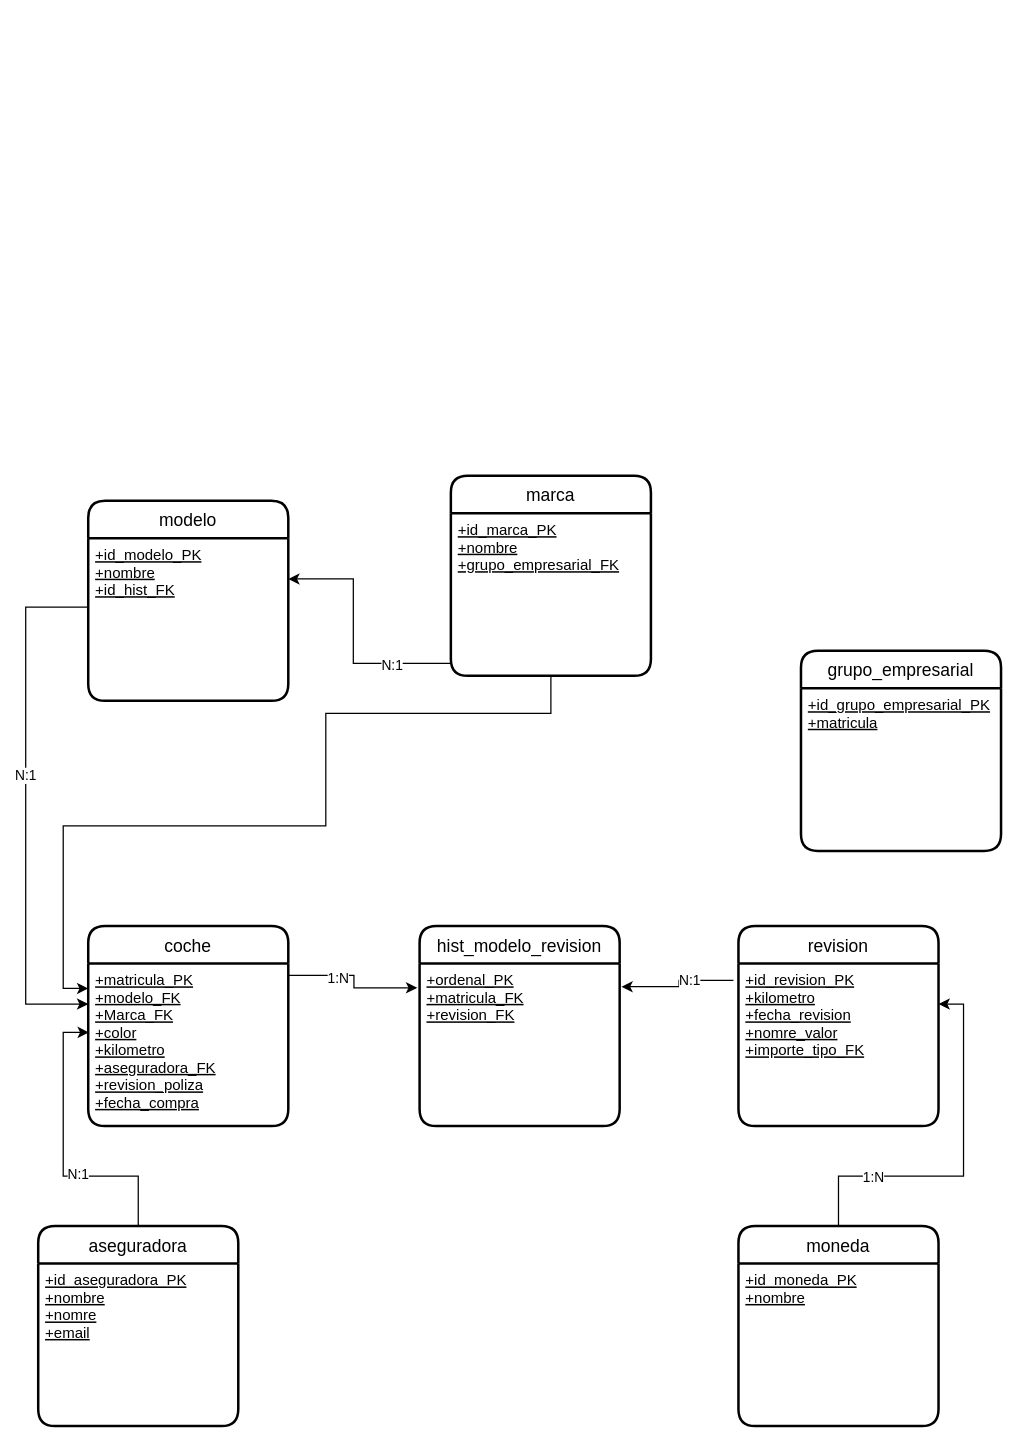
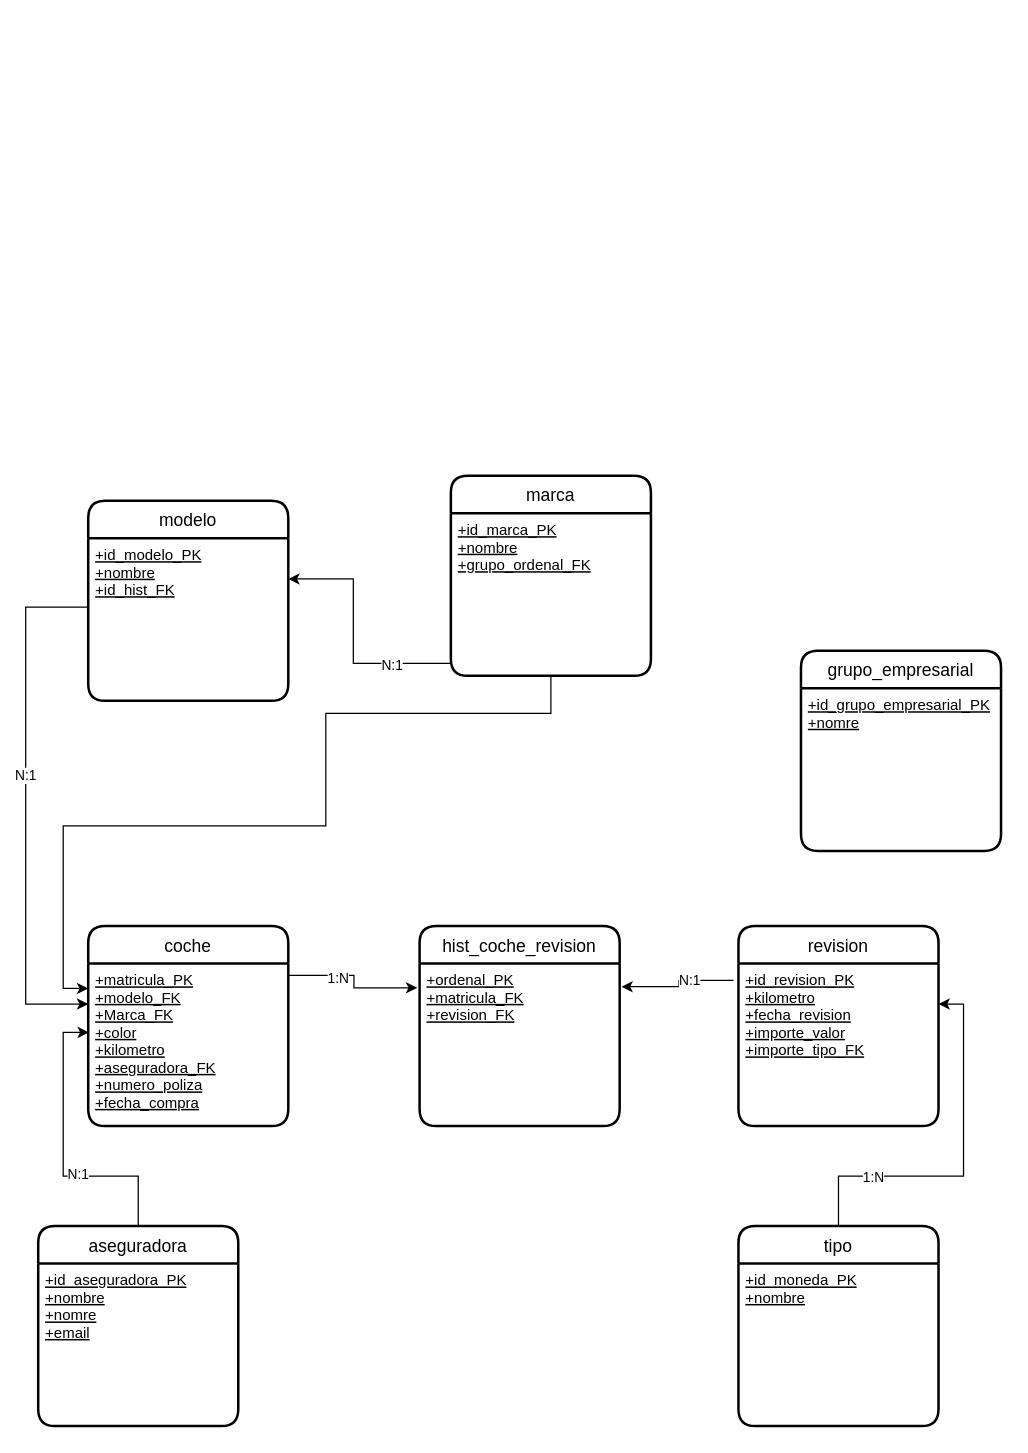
node "+id_marca_PK +nombre +grupo_empresarial_FK": label "+id_marca_PK +nombre +grupo_empresarial_FK" -> "+id_marca_PK +nombre +grupo_ordenal_FK"
node "+id_grupo_empresarial_PK +matricula": label "+id_grupo_empresarial_PK +matricula" -> "+id_grupo_empresarial_PK +nomre"
node "hist_modelo_revision": label "hist_modelo_revision" -> "hist_coche_revision"
node "+matricula_PK +modelo_FK +Marca_FK +color +kilometro +aseguradora_FK +revision_poliza +fecha_compra": label "+matricula_PK +modelo_FK +Marca_FK +color +kilometro +aseguradora_FK +revision_poliza +fecha_compra" -> "+matricula_PK +modelo_FK +Marca_FK +color +kilometro +aseguradora_FK +numero_poliza +fecha_compra"
node "+id_revision_PK +kilometro +fecha_revision +nomre_valor +importe_tipo_FK": label "+id_revision_PK +kilometro +fecha_revision +nomre_valor +importe_tipo_FK" -> "+id_revision_PK +kilometro +fecha_revision +importe_valor +importe_tipo_FK"
node "moneda": label "moneda" -> "tipo"
